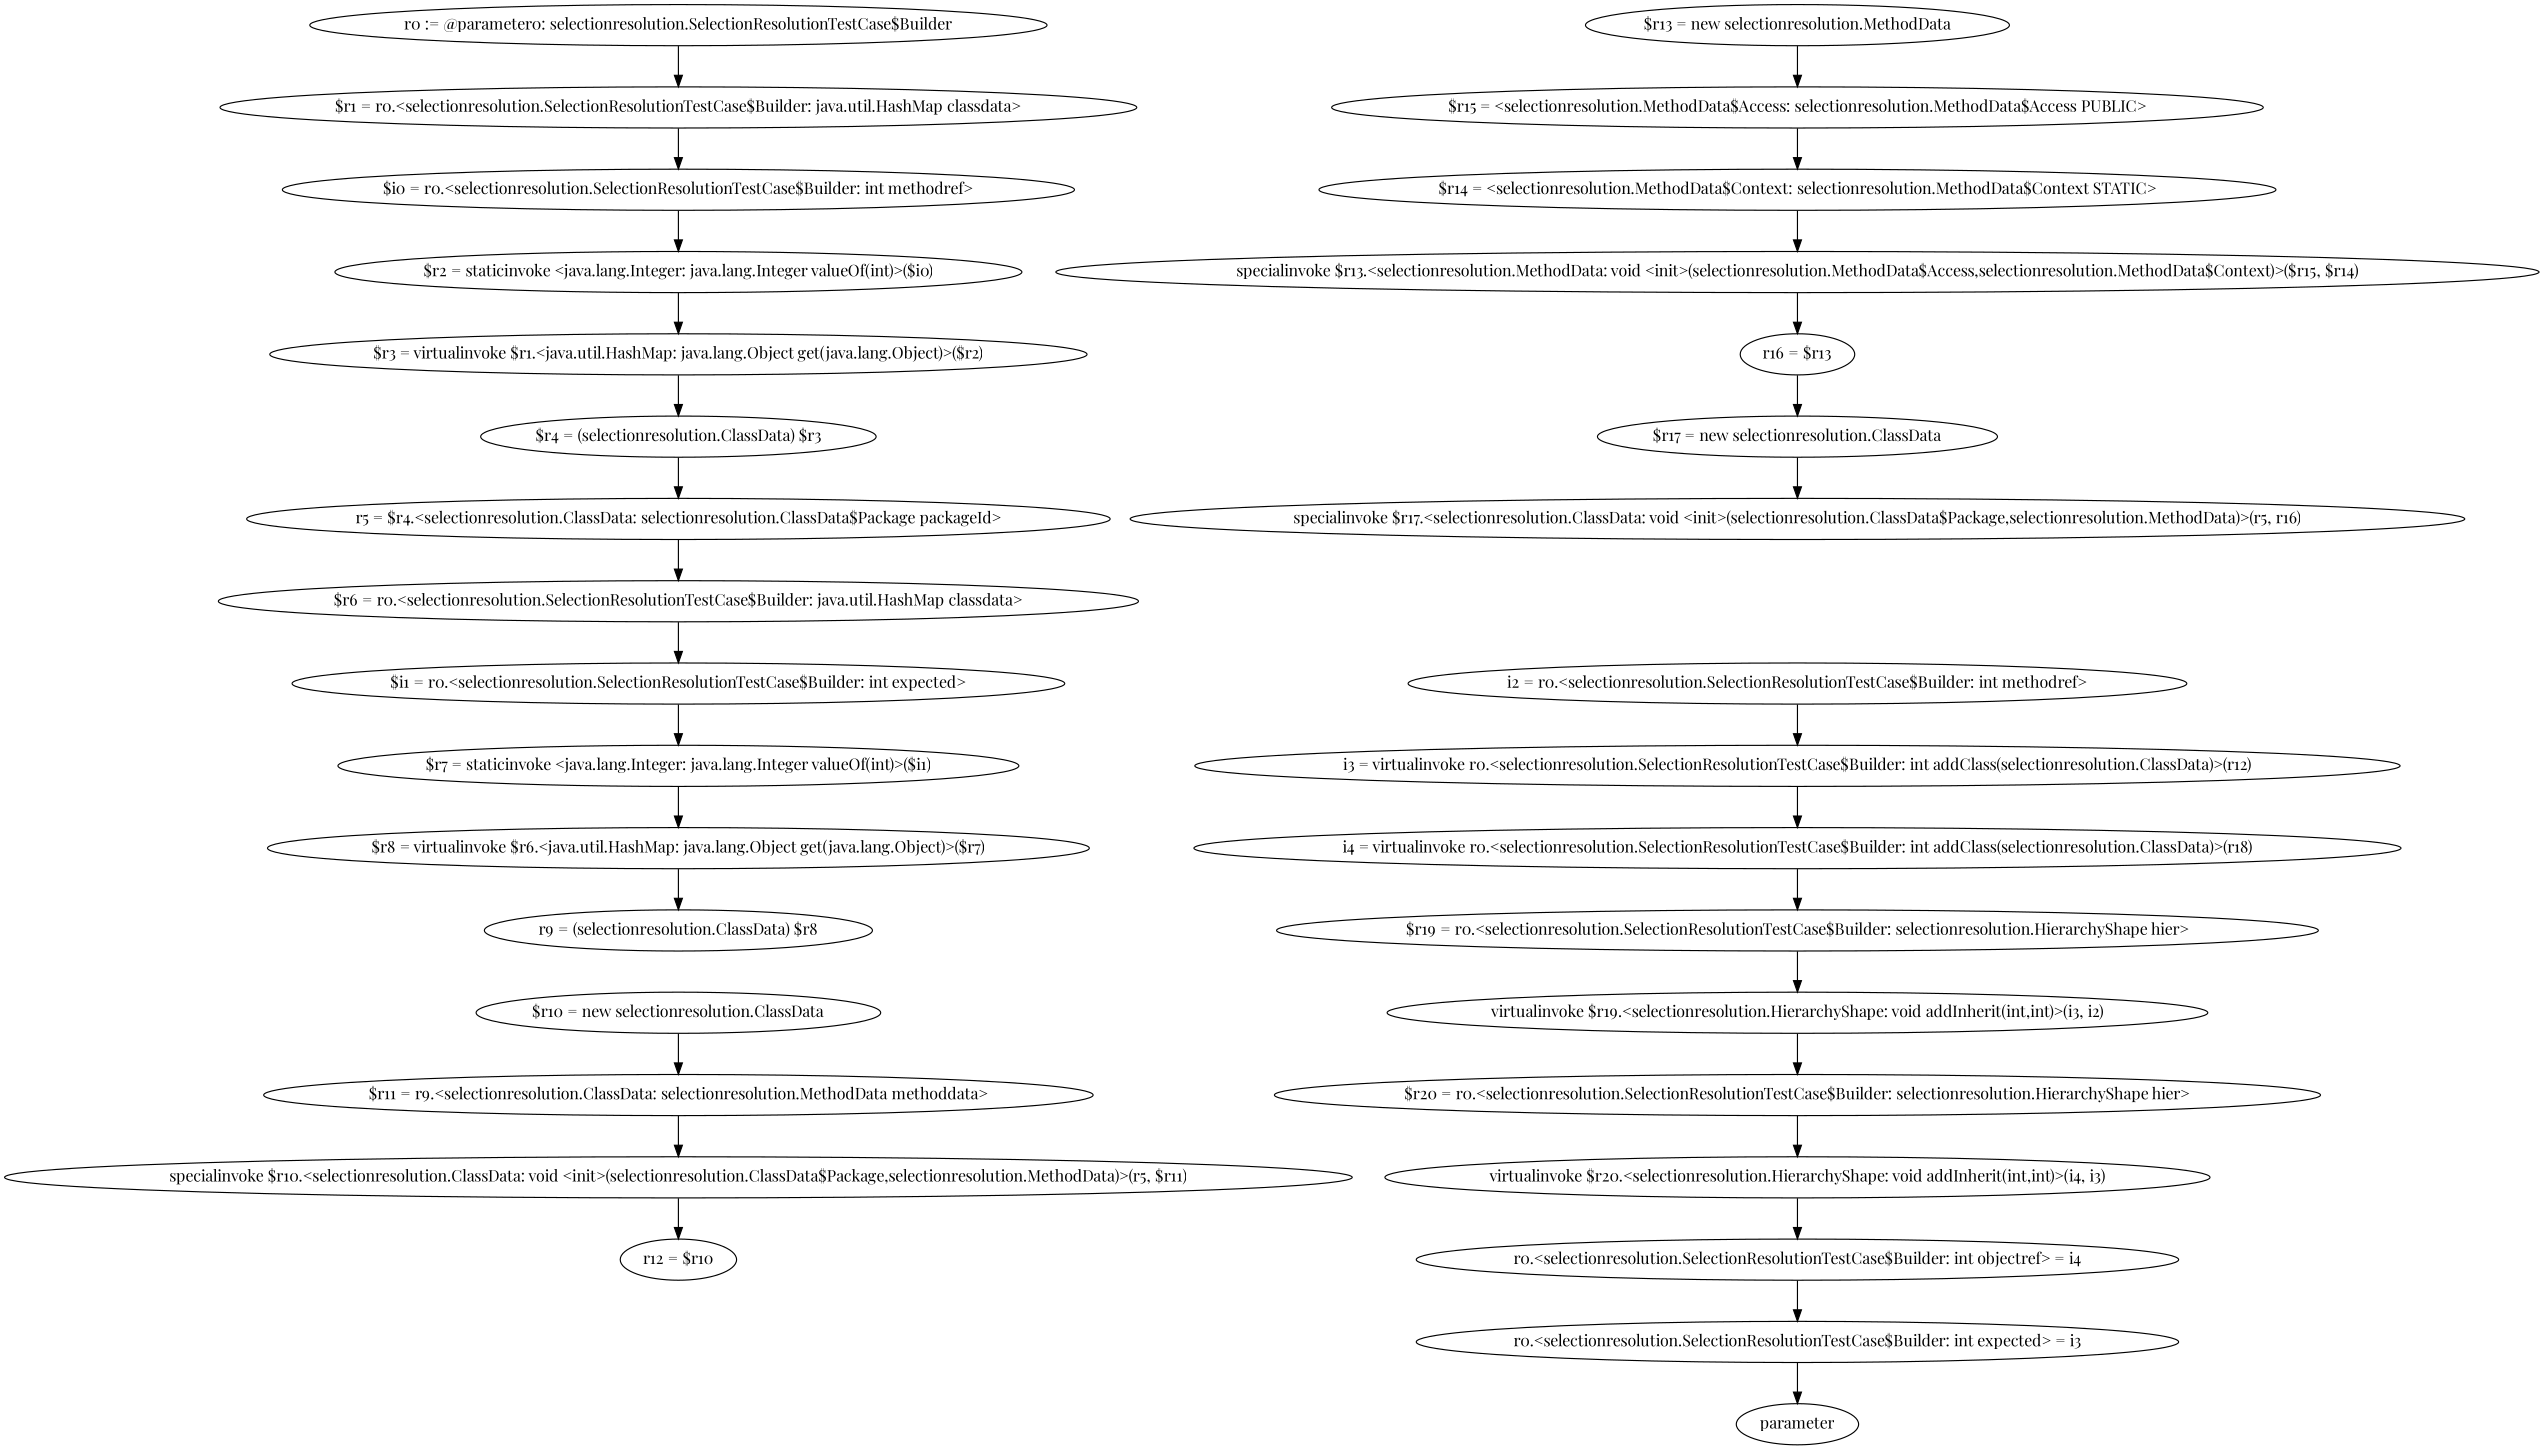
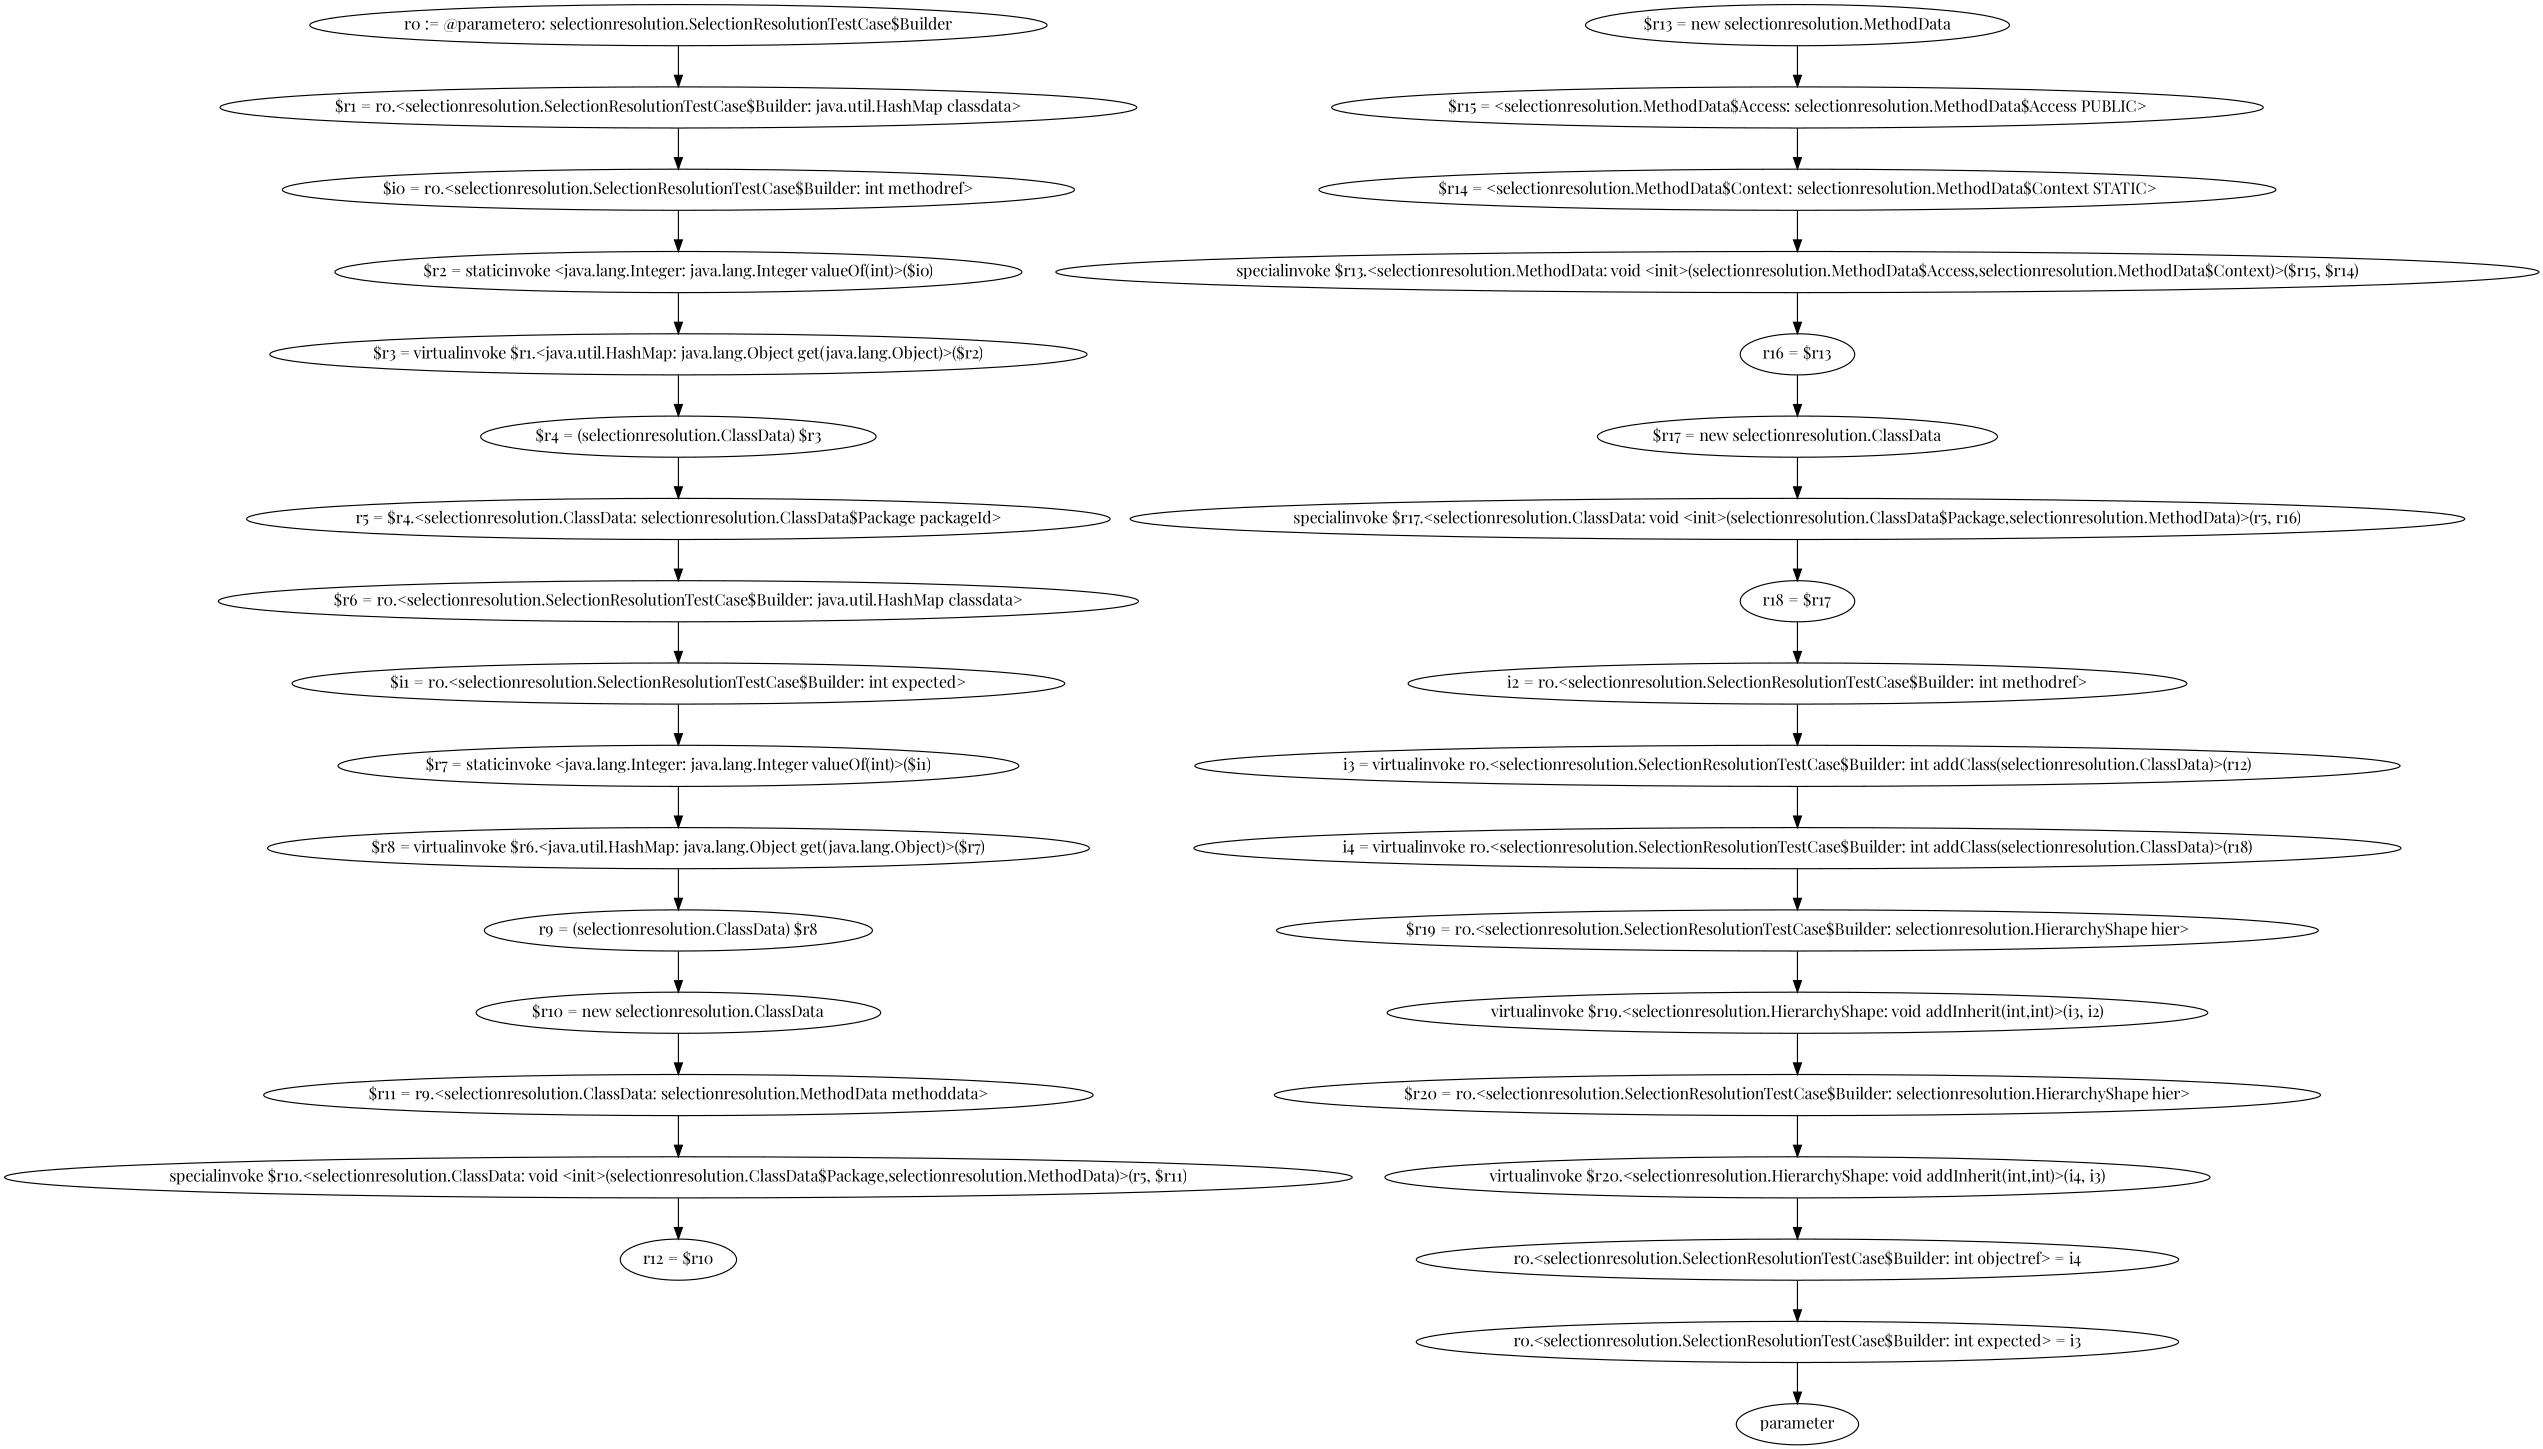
node "r18 = $r17": added
edge "r9 = (selectionresolution.ClassData) $r8" -> "$r10 = new selectionresolution.ClassData": added
